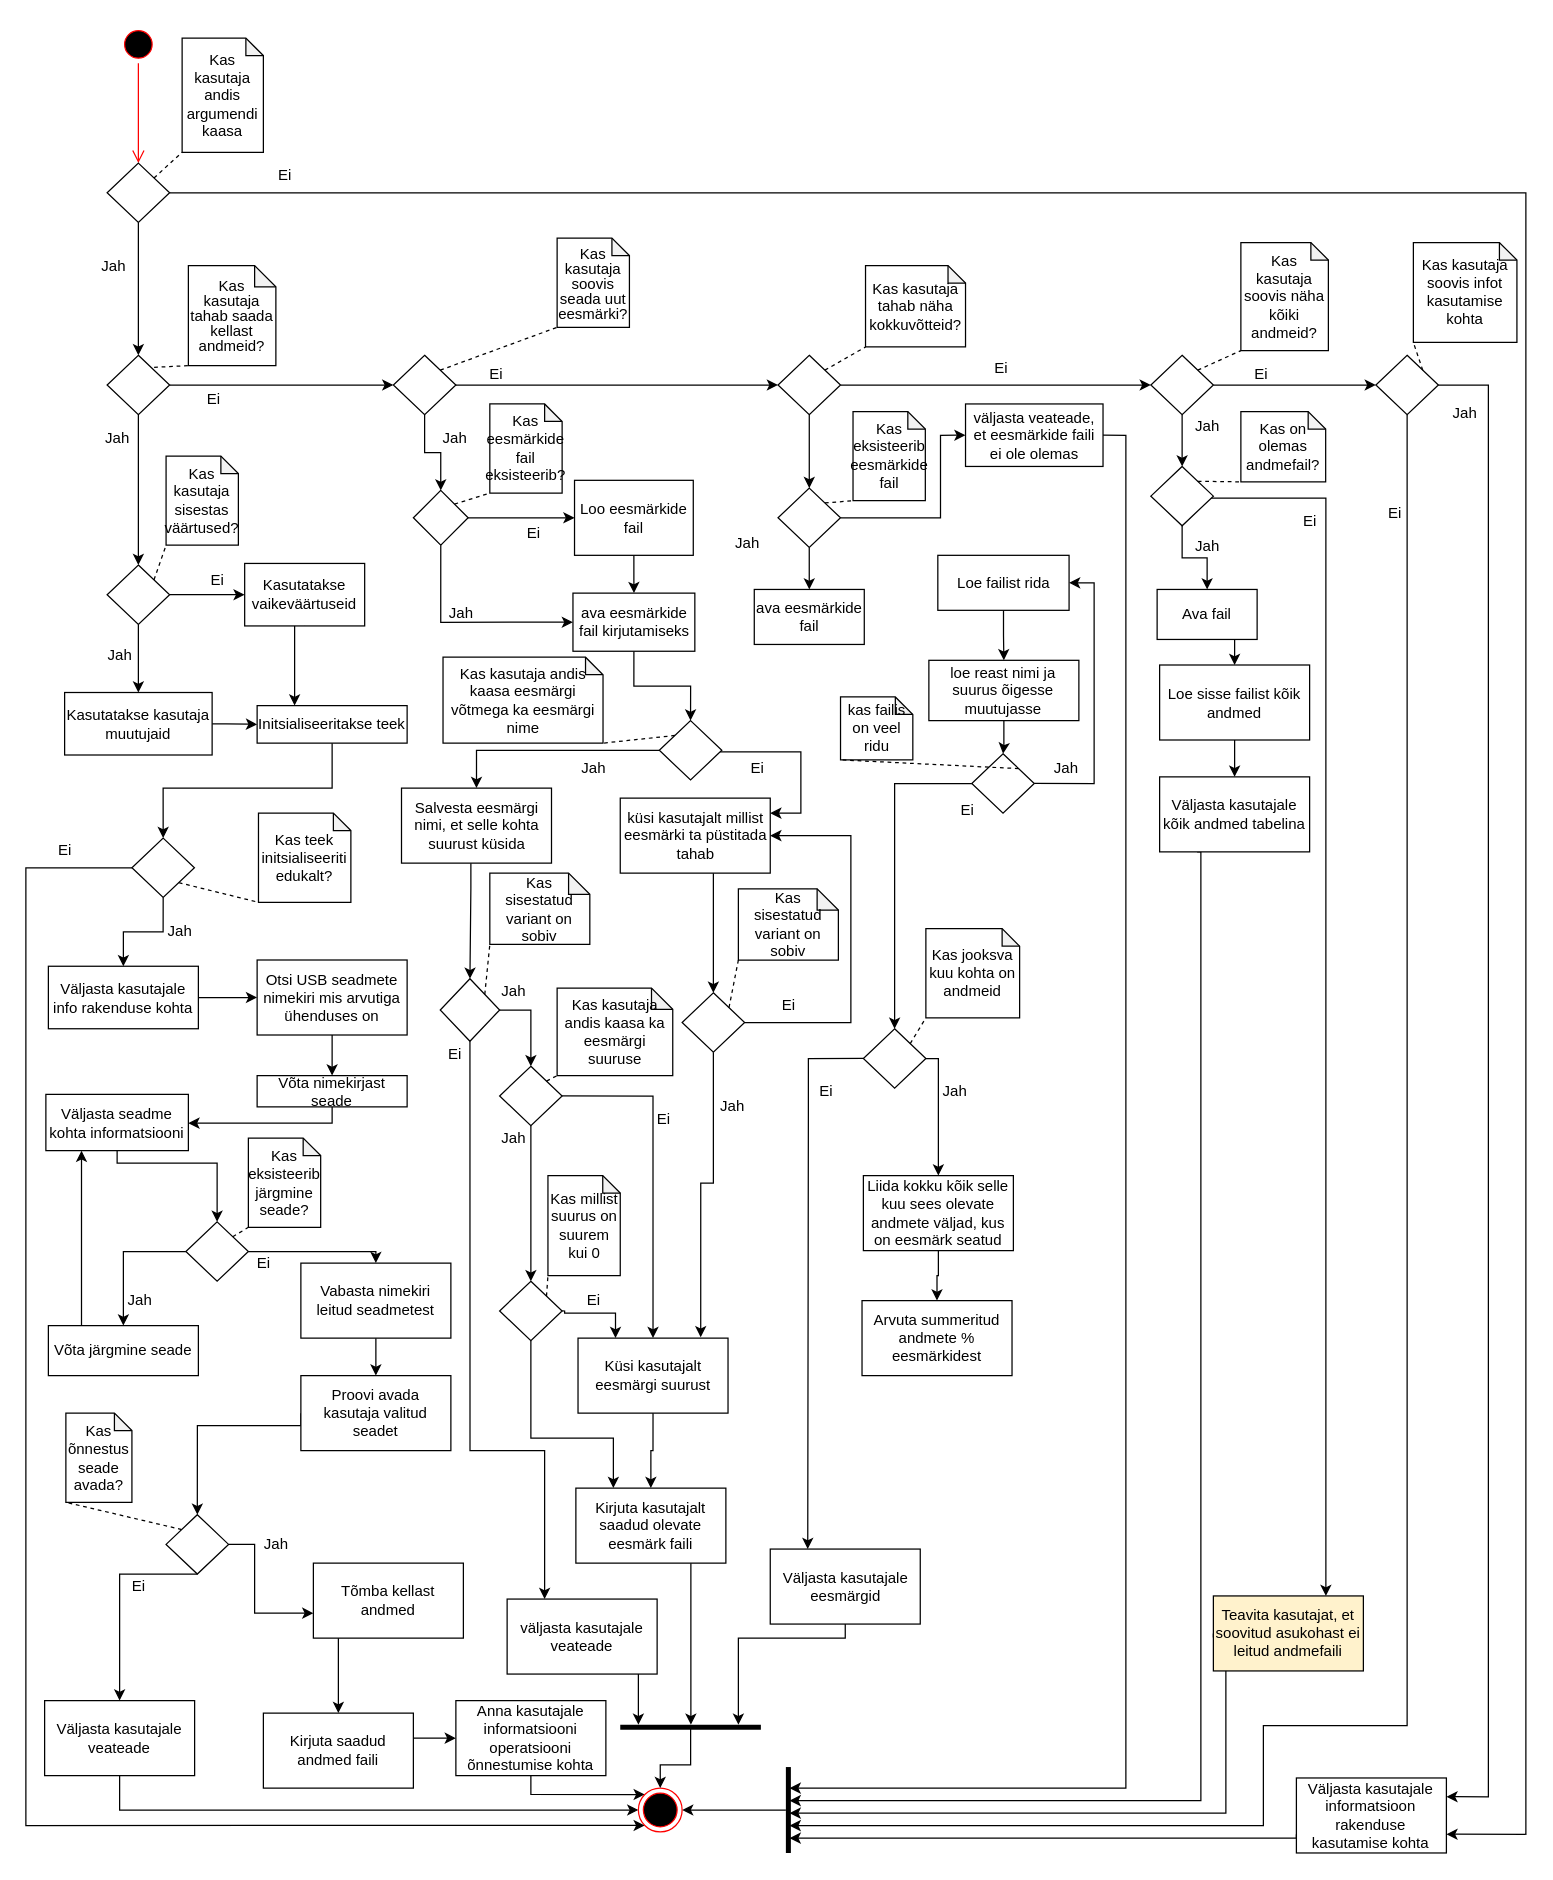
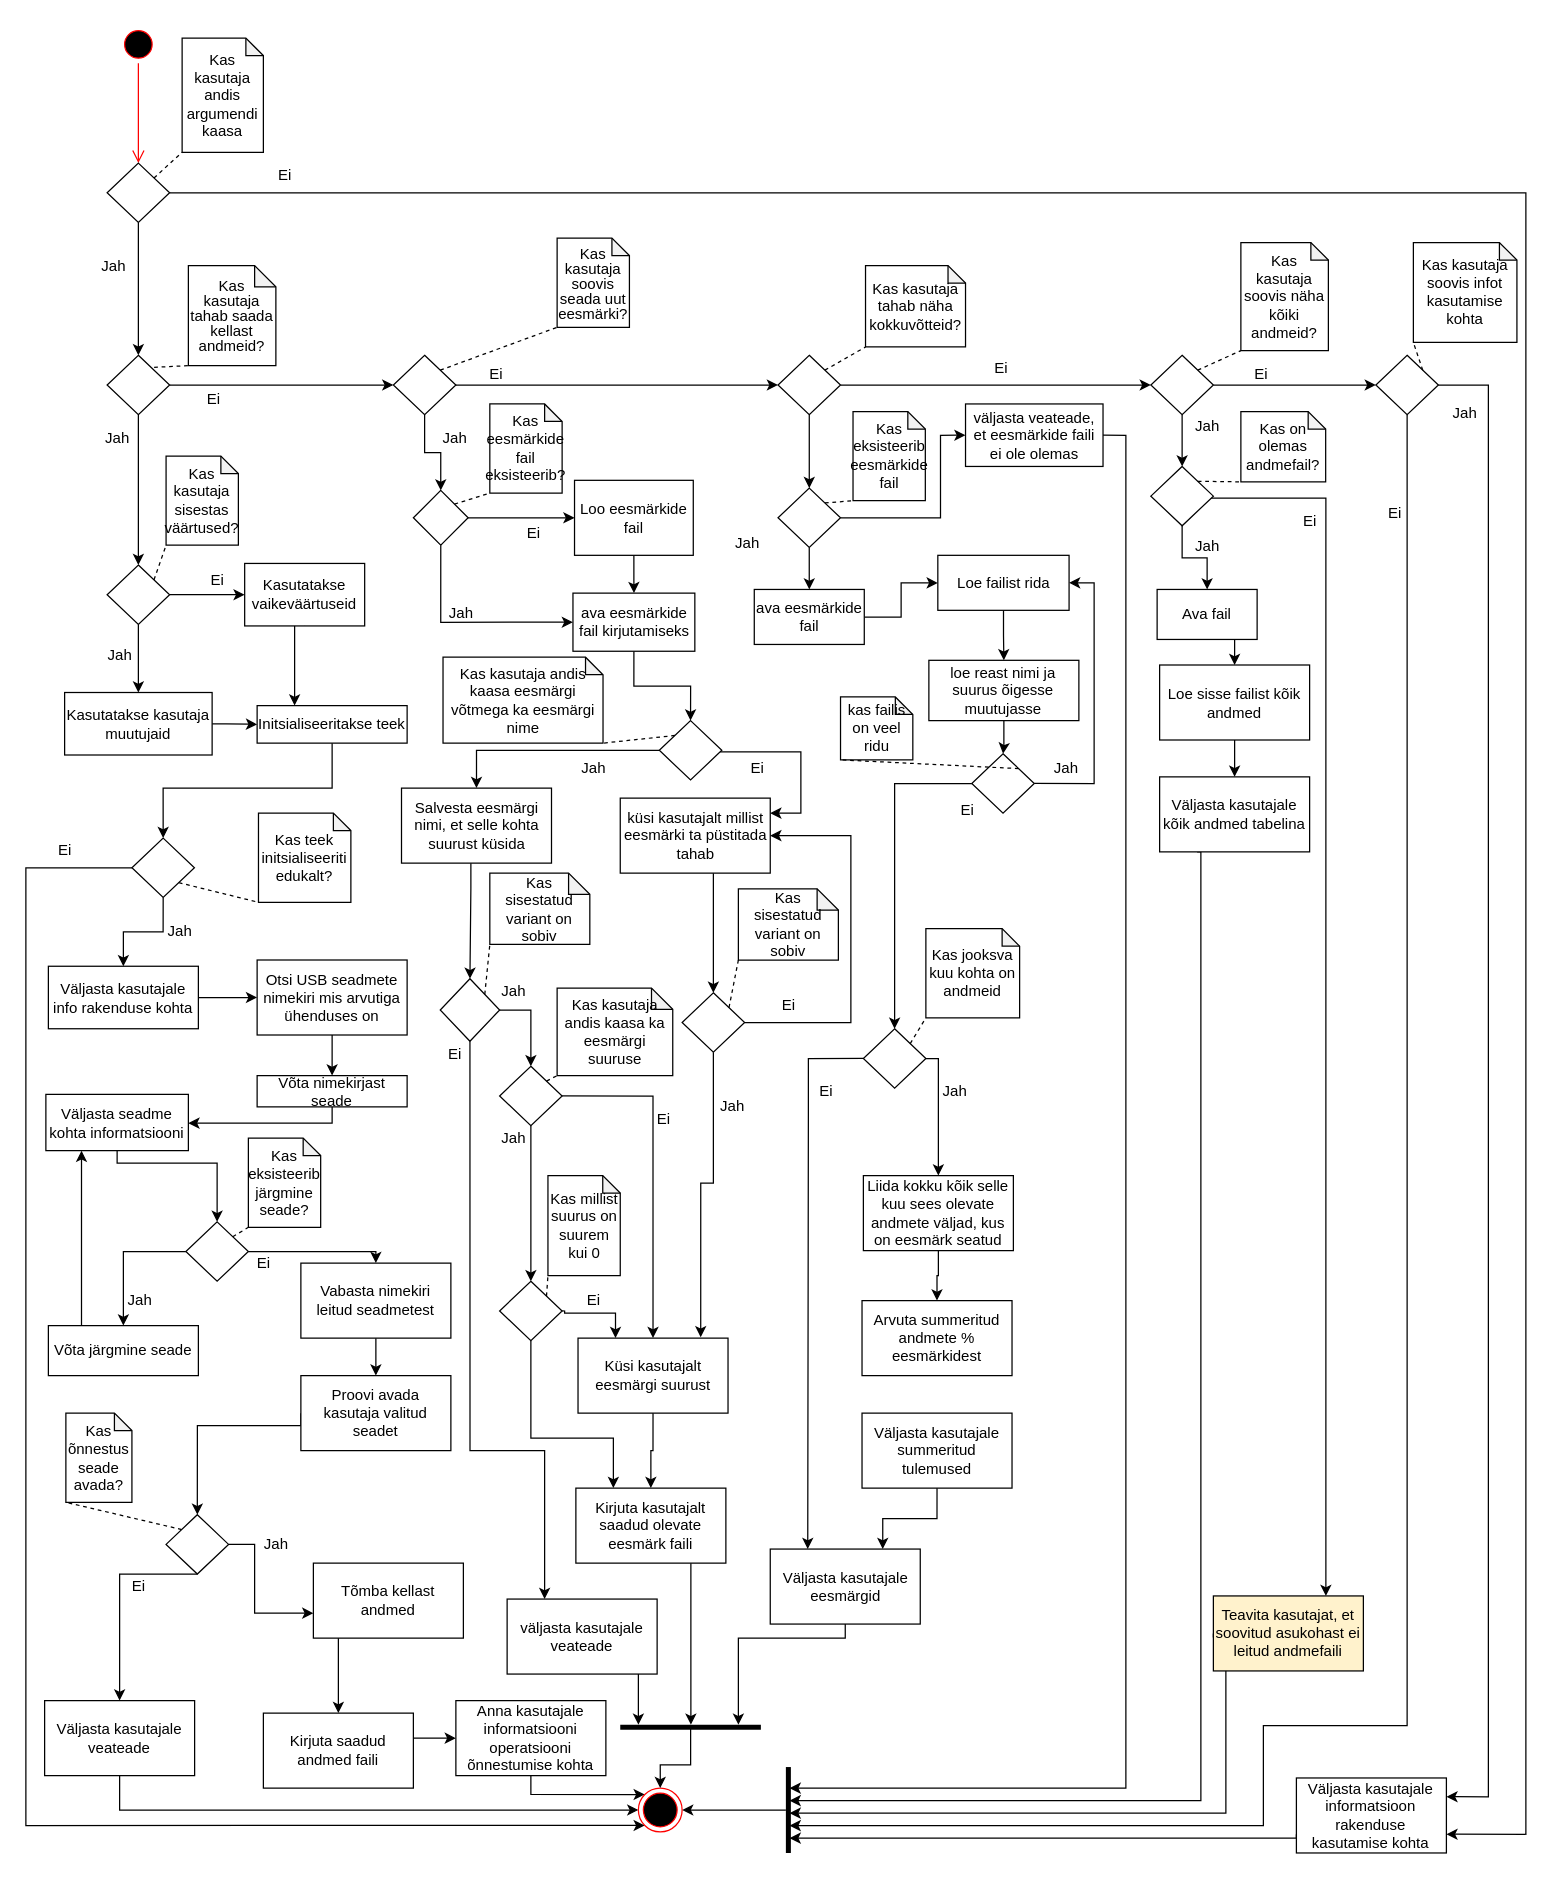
edge "ava eesmärkide fail" -> "Loe failist rida": added
node "Väljasta kasutajale summeritud tulemused": added
edge "Väljasta kasutajale summeritud tulemused" -> "Väljasta kasutajale eesmärgid": added
